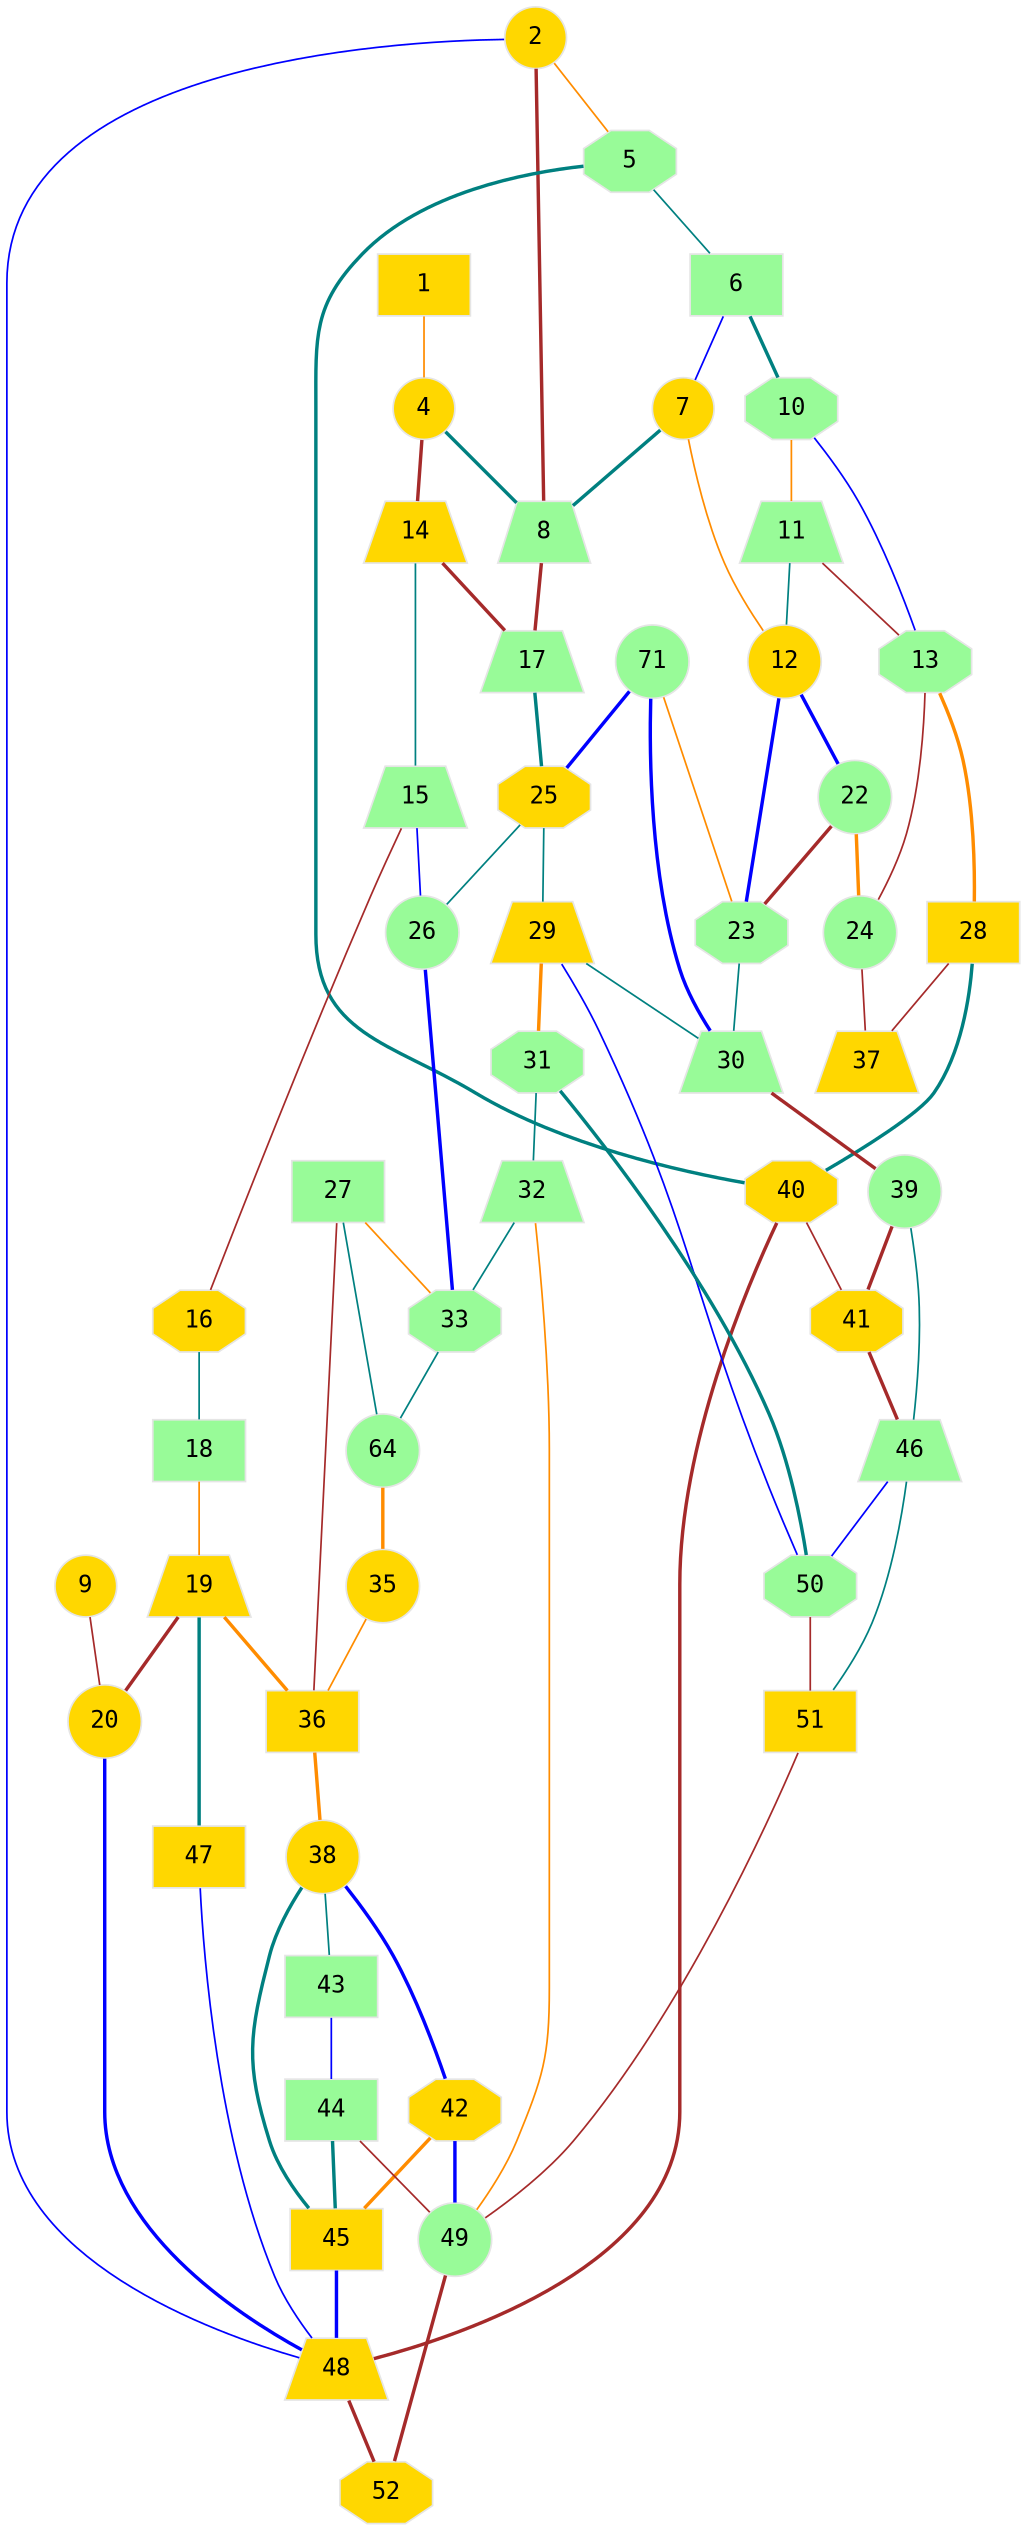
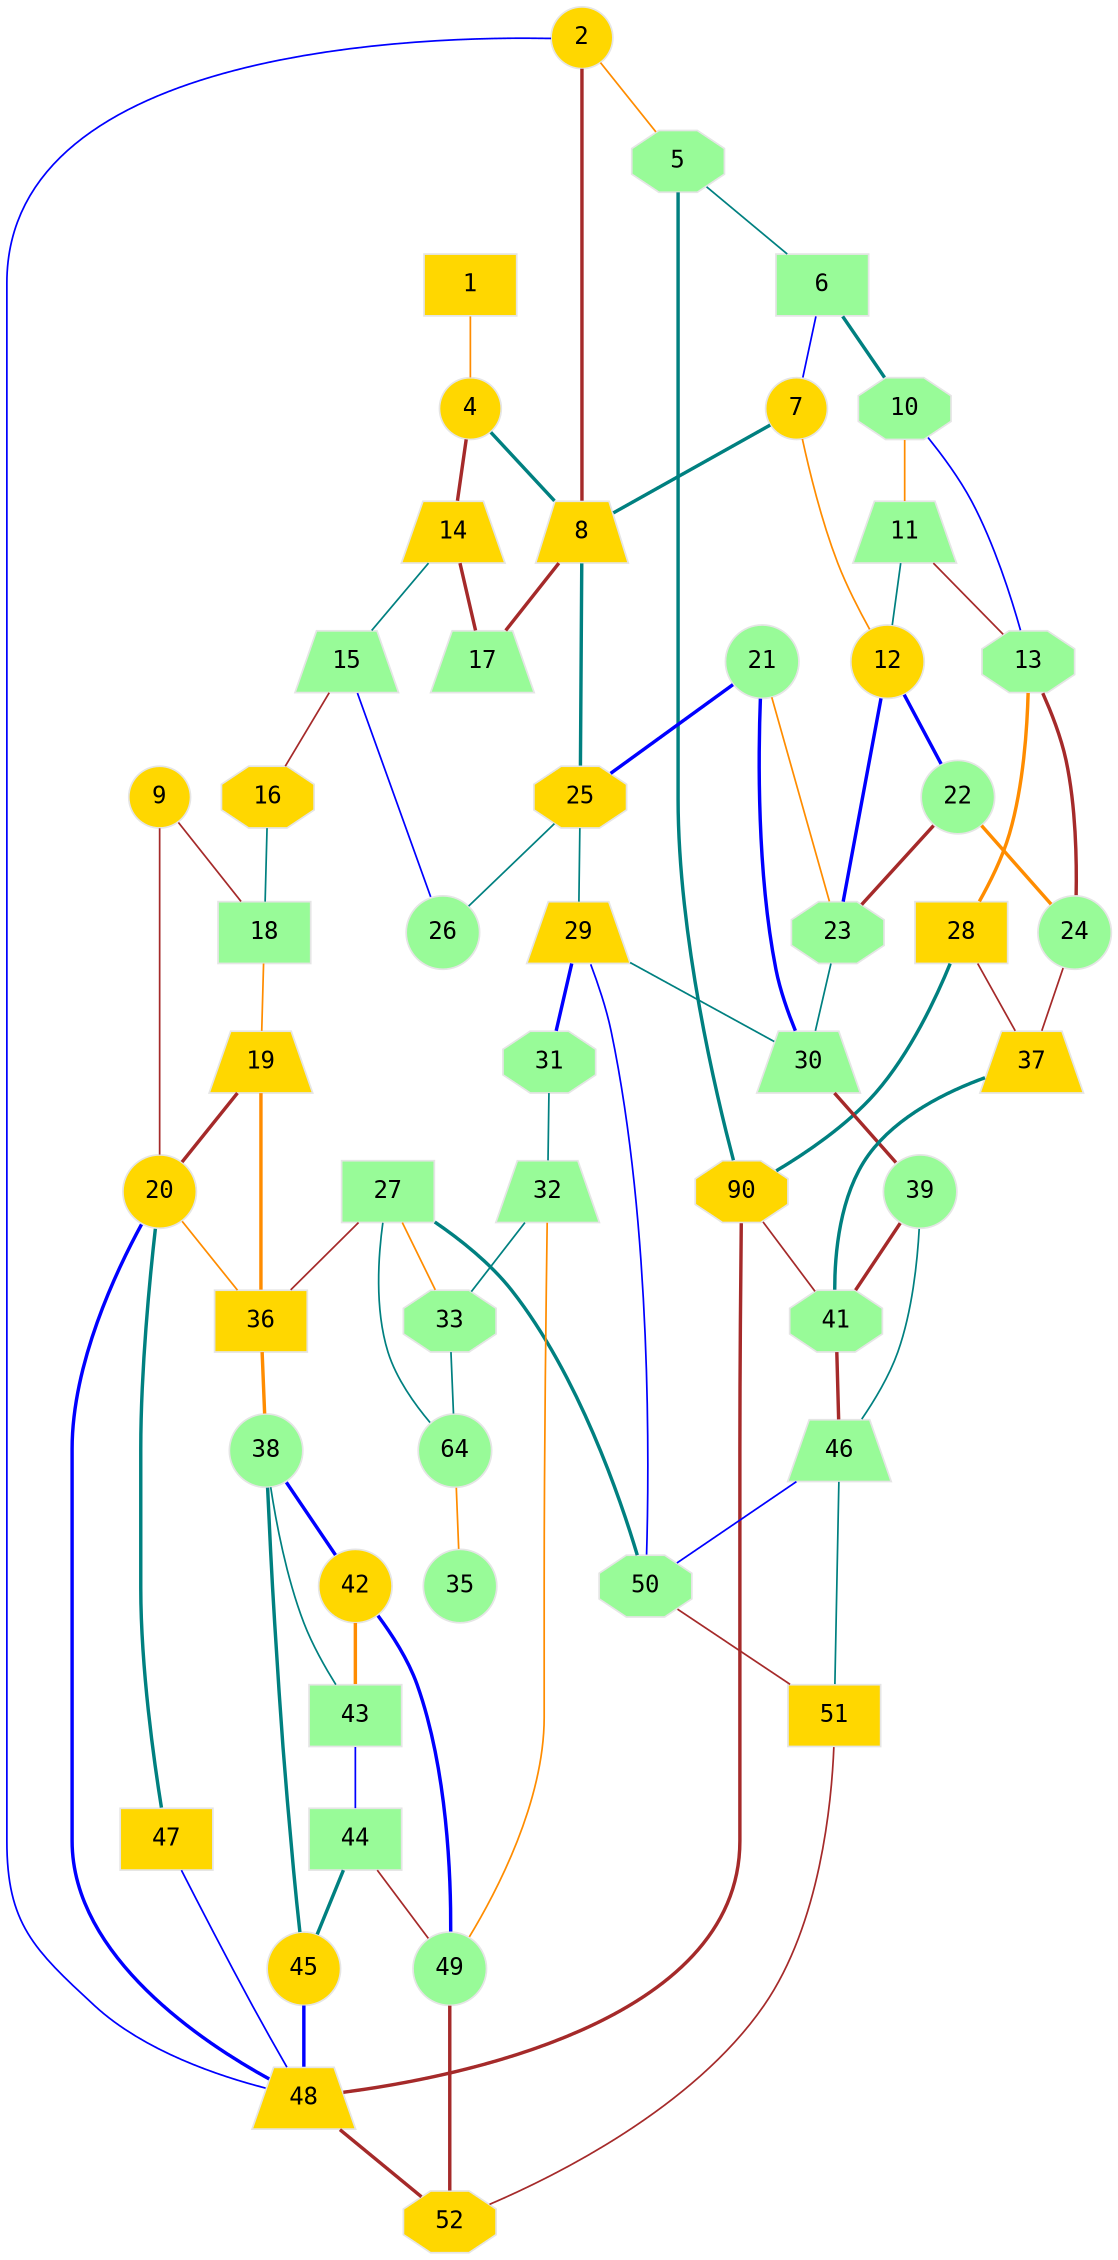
node "8": fillcolor palegreen -> gold
node "71": label "71" -> "21"
edge "17" -- "25": now "8" -- "25"
edge "13" -- "24": style solid -> bold
edge "9" -- "18": added
edge "29" -- "31": color darkorange -> blue
edge "26" -- "33": removed
edge "37" -- "41": added
node "40": label "40" -> "90"
edge "31" -- "50": now "27" -- "50"
node "41": fillcolor gold -> palegreen
edge "64" -- "35": style bold -> solid
node "35": fillcolor gold -> palegreen
edge "35" -- "36": now "20" -- "36"
edge "19" -- "47": now "20" -- "47"
node "38": fillcolor gold -> palegreen
edge "51" -- "49": now "51" -- "52"
node "42": shape octagon -> circle
edge "42" -- "45": now "42" -- "43"
node "45": shape box -> circle
